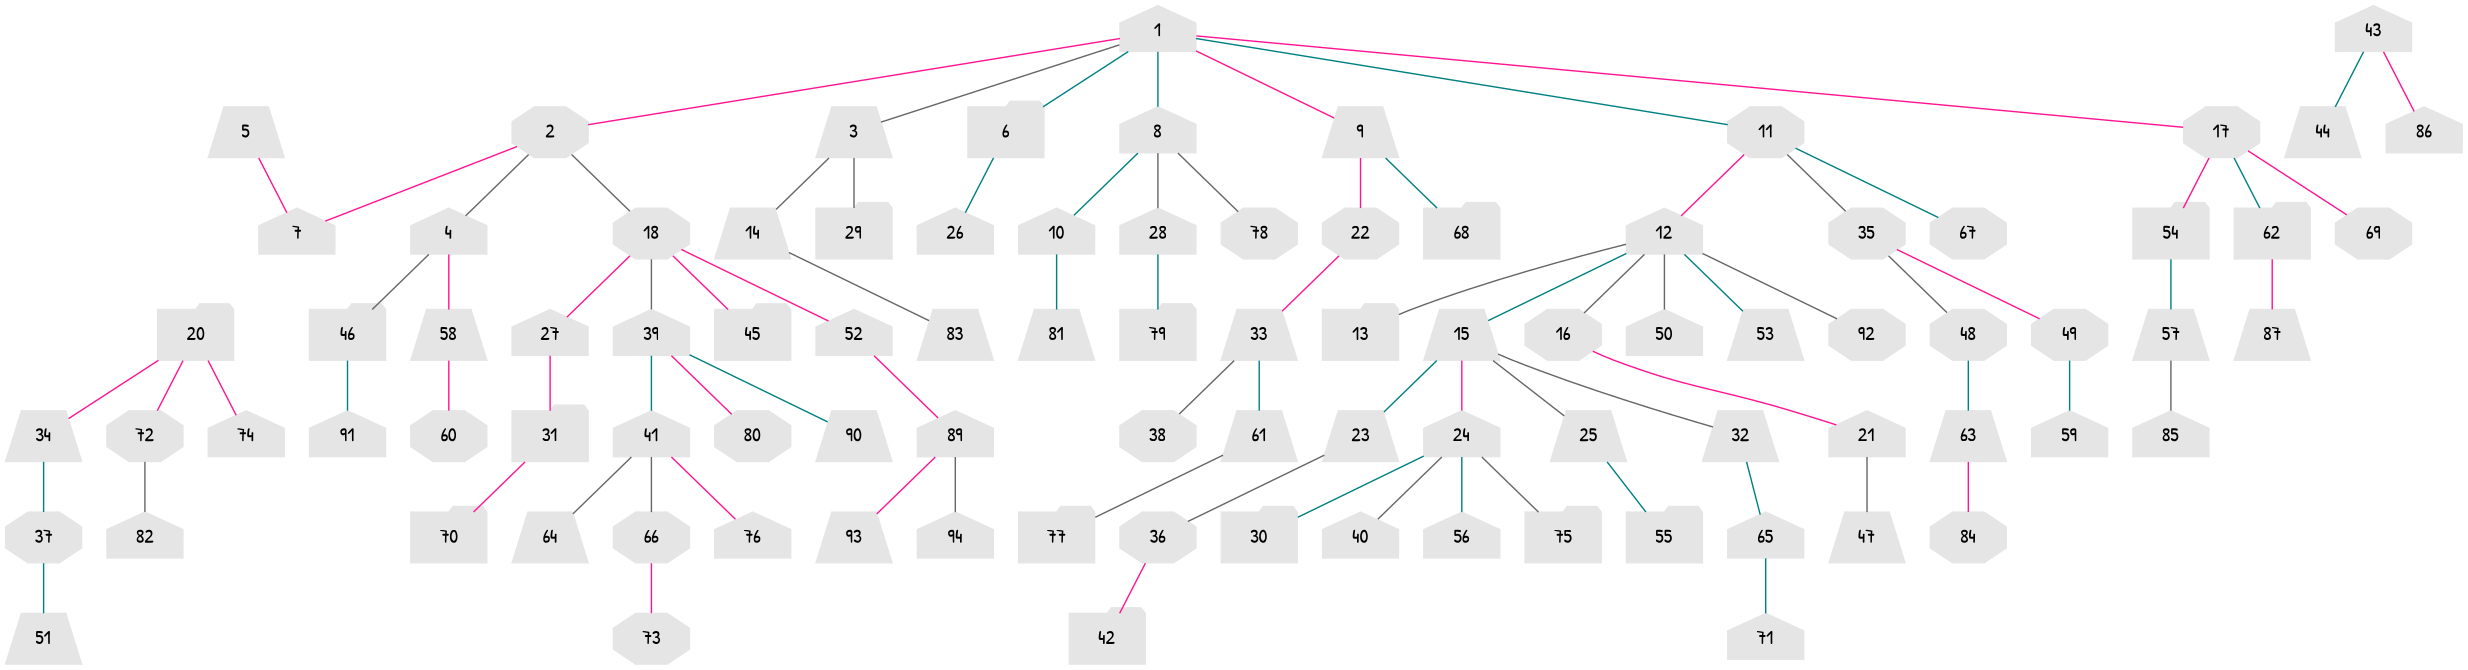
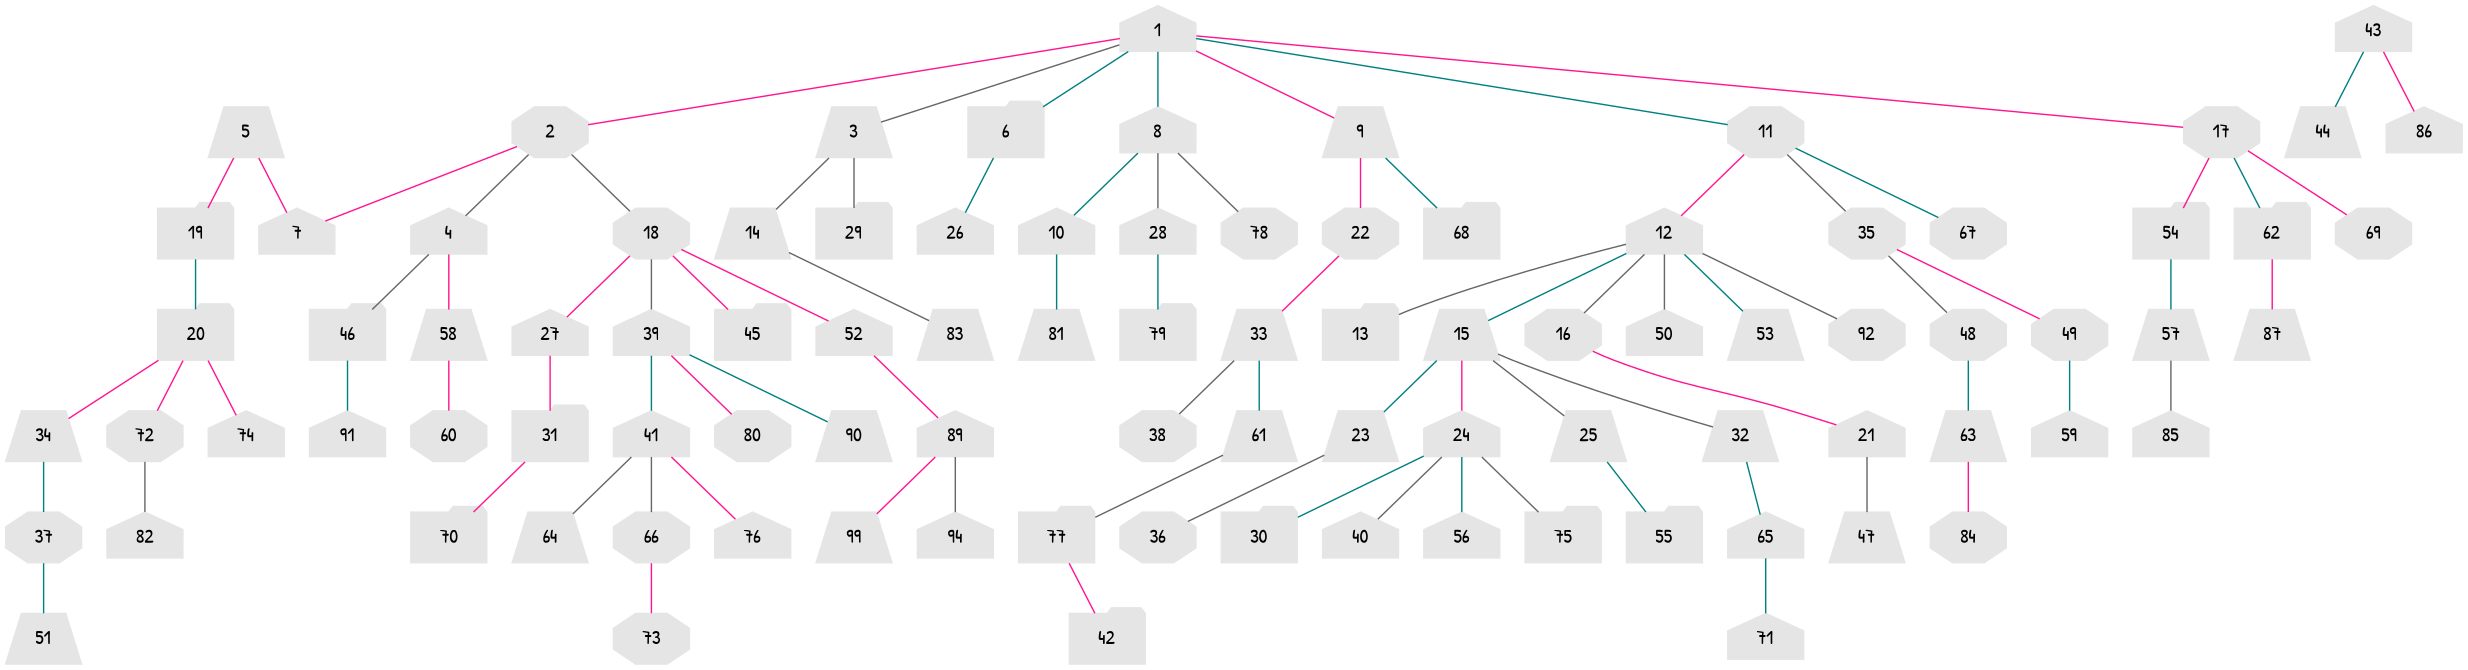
node "19": added
node "93": label "93" -> "99"
edge "36" -- "42": now "77" -- "42"
